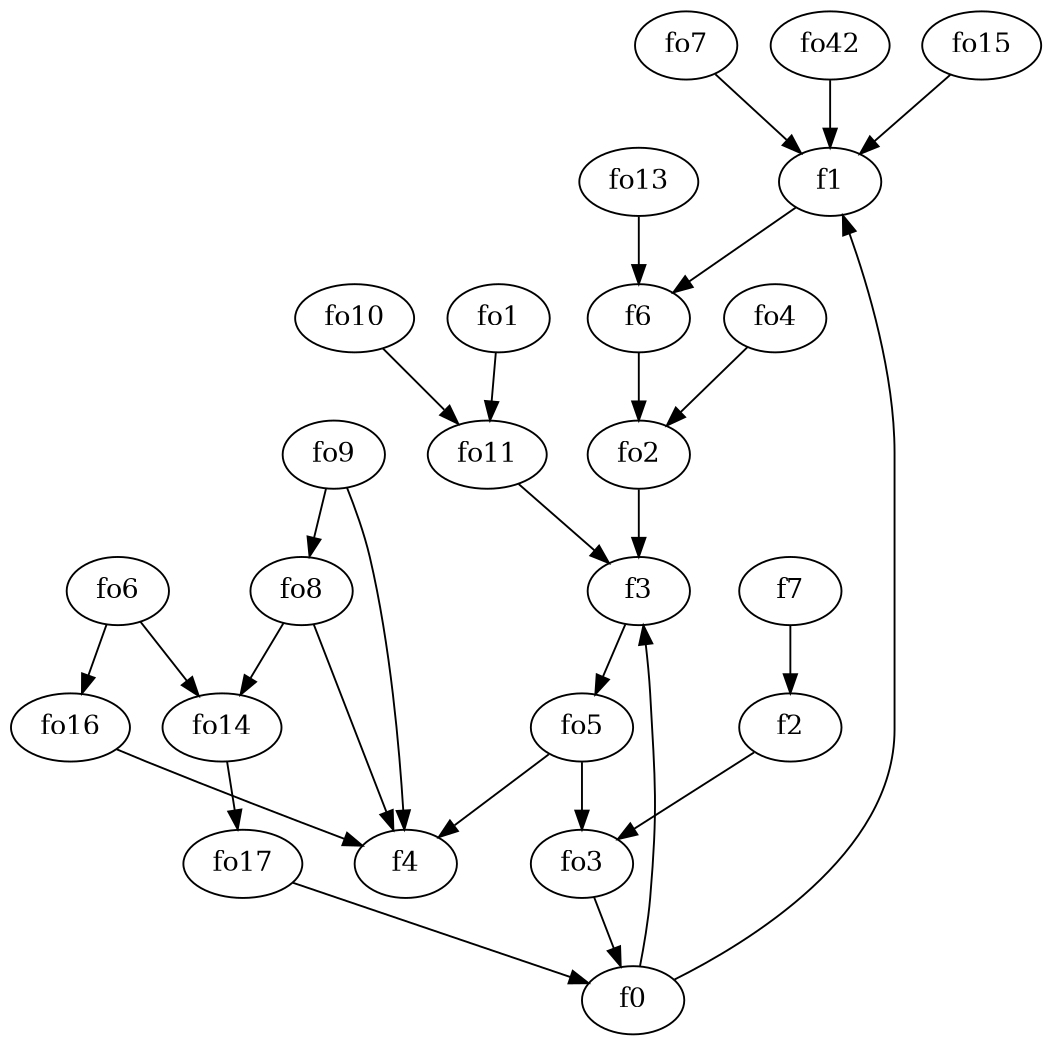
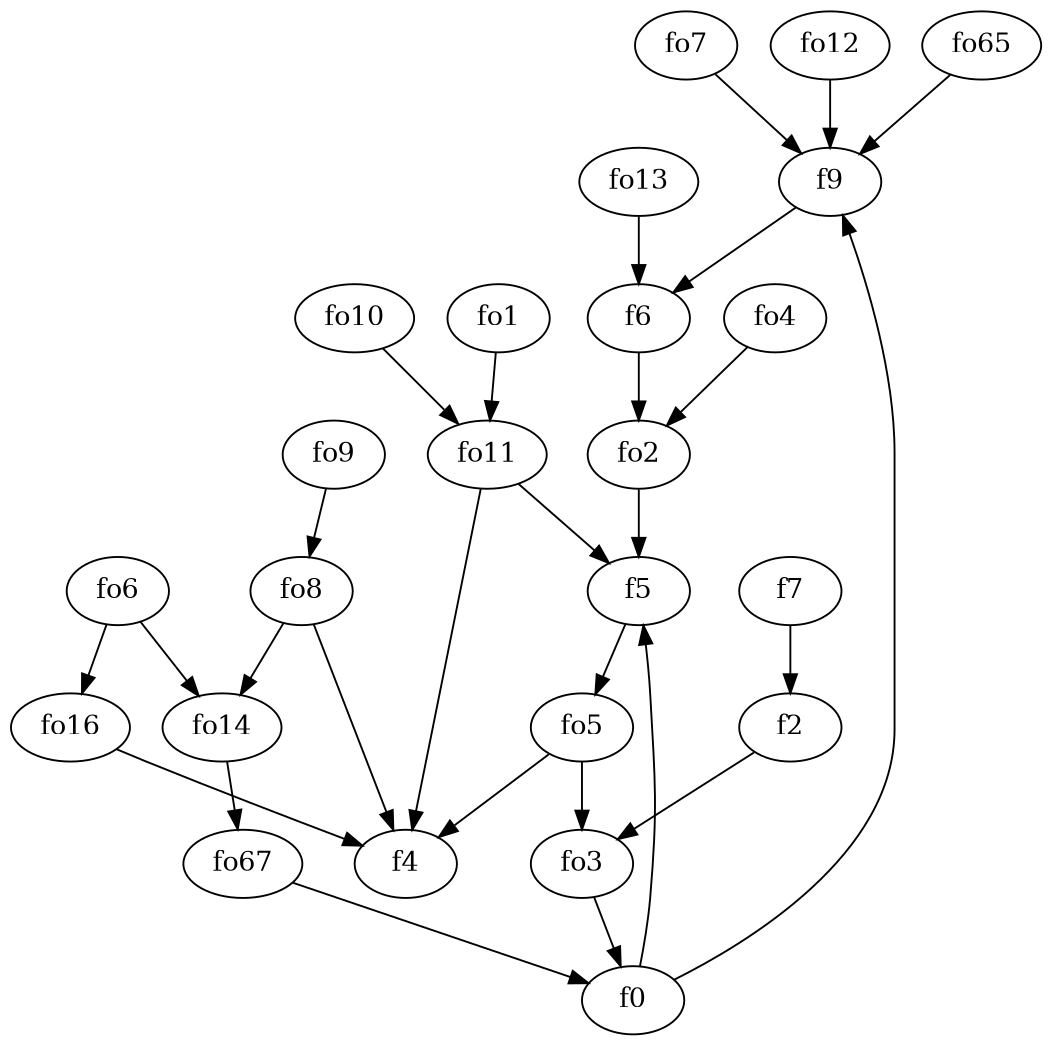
node "fo42": label "fo42" -> "fo12"
node "fo15": label "fo15" -> "fo65"
node "f1": label "f1" -> "f9"
node "f3": label "f3" -> "f5"
edge "fo9" -> "f4": now "fo11" -> "f4"
node "fo17": label "fo17" -> "fo67"
